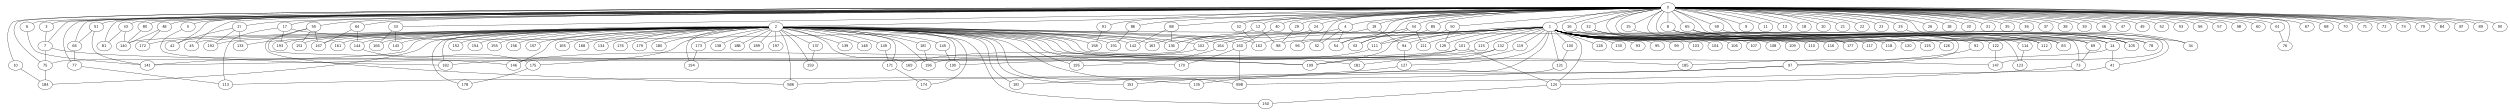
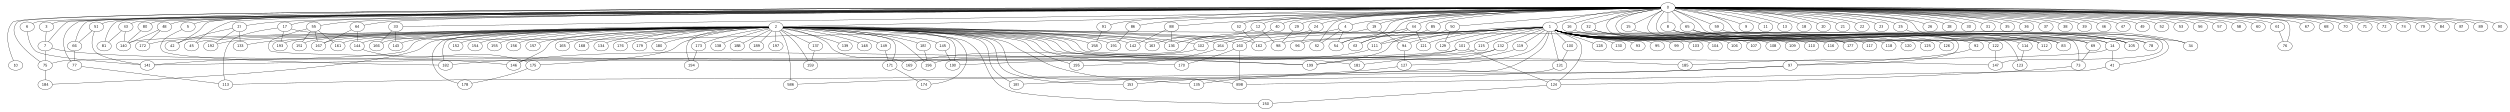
edge "55" -- "586": now "55" -- "161"
edge "10" -- "184": removed
